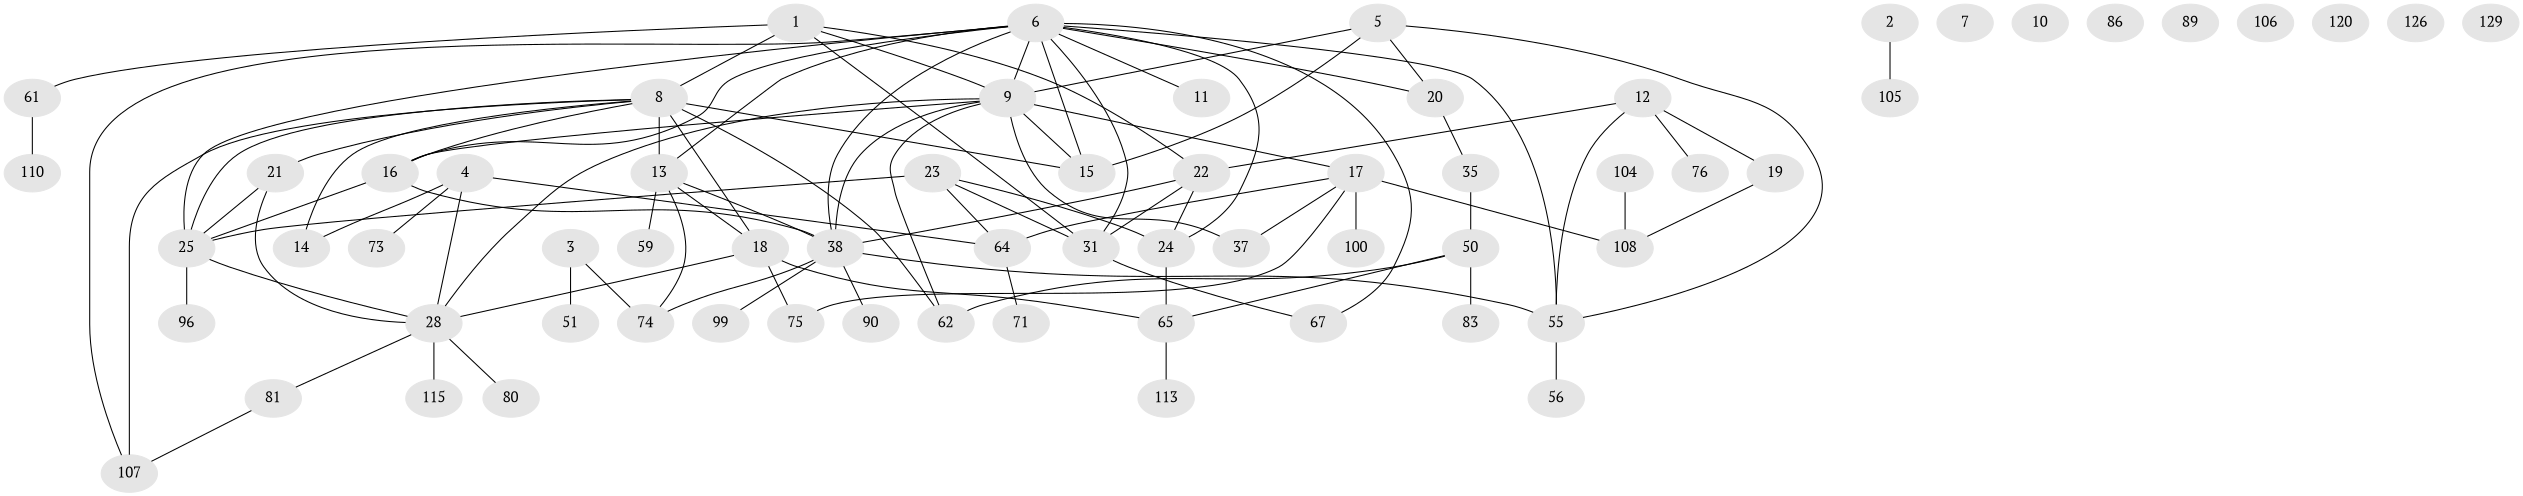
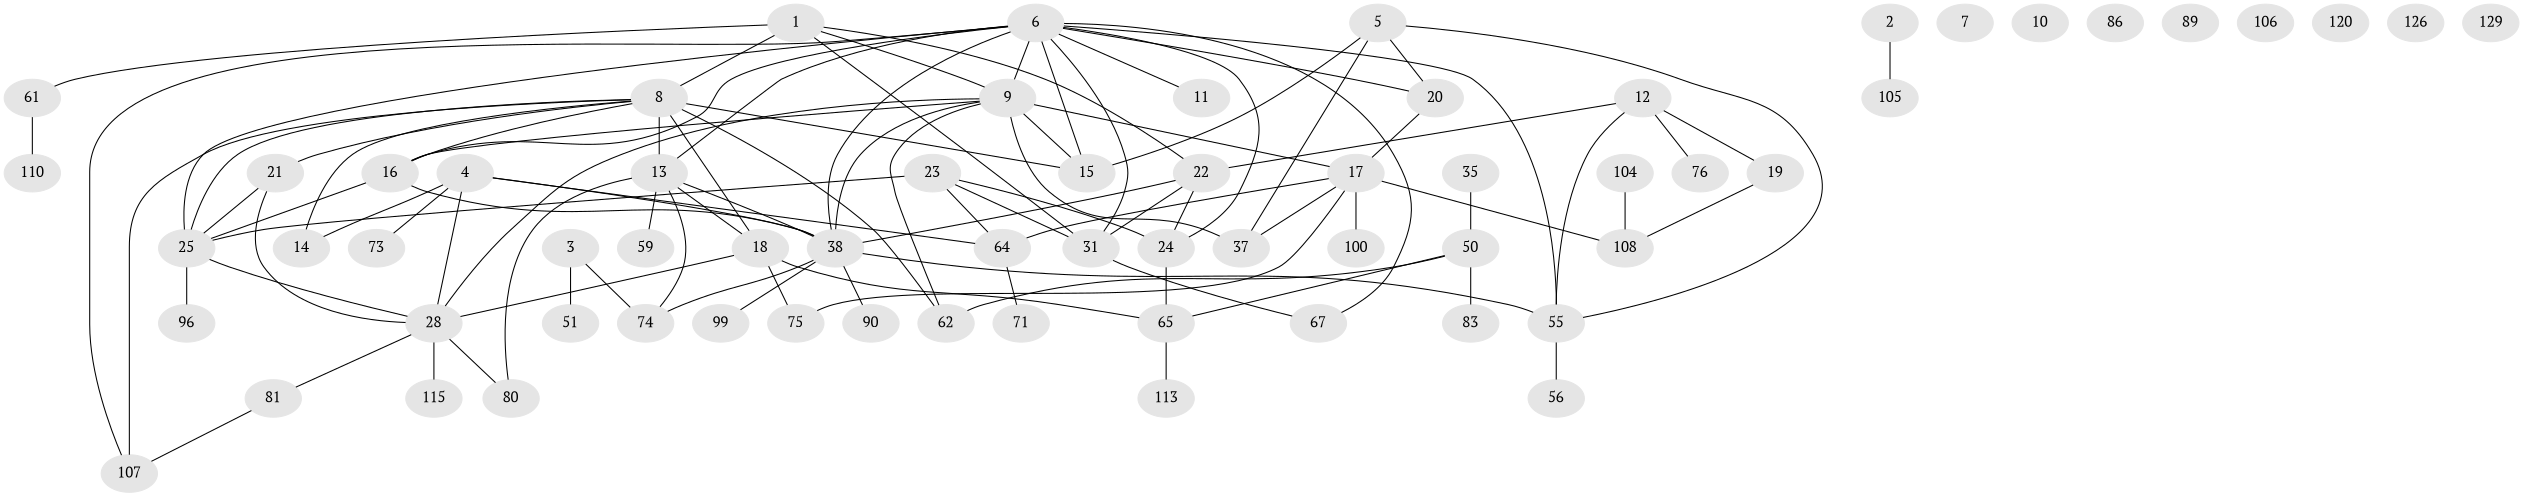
edge "5" -- "9": now "5" -- "37"
edge "20" -- "35": now "20" -- "17"
edge "4" -- "38": added
edge "13" -- "80": added
